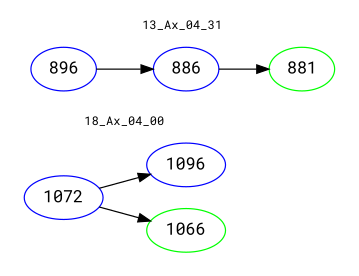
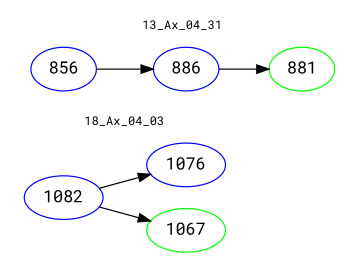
node "896": label "896" -> "856"
cluster "18_Ax_04_00": label "18_Ax_04_00" -> "18_Ax_04_03"
node "1096": label "1096" -> "1076"
node "1072": label "1072" -> "1082"
node "1066": label "1066" -> "1067"
